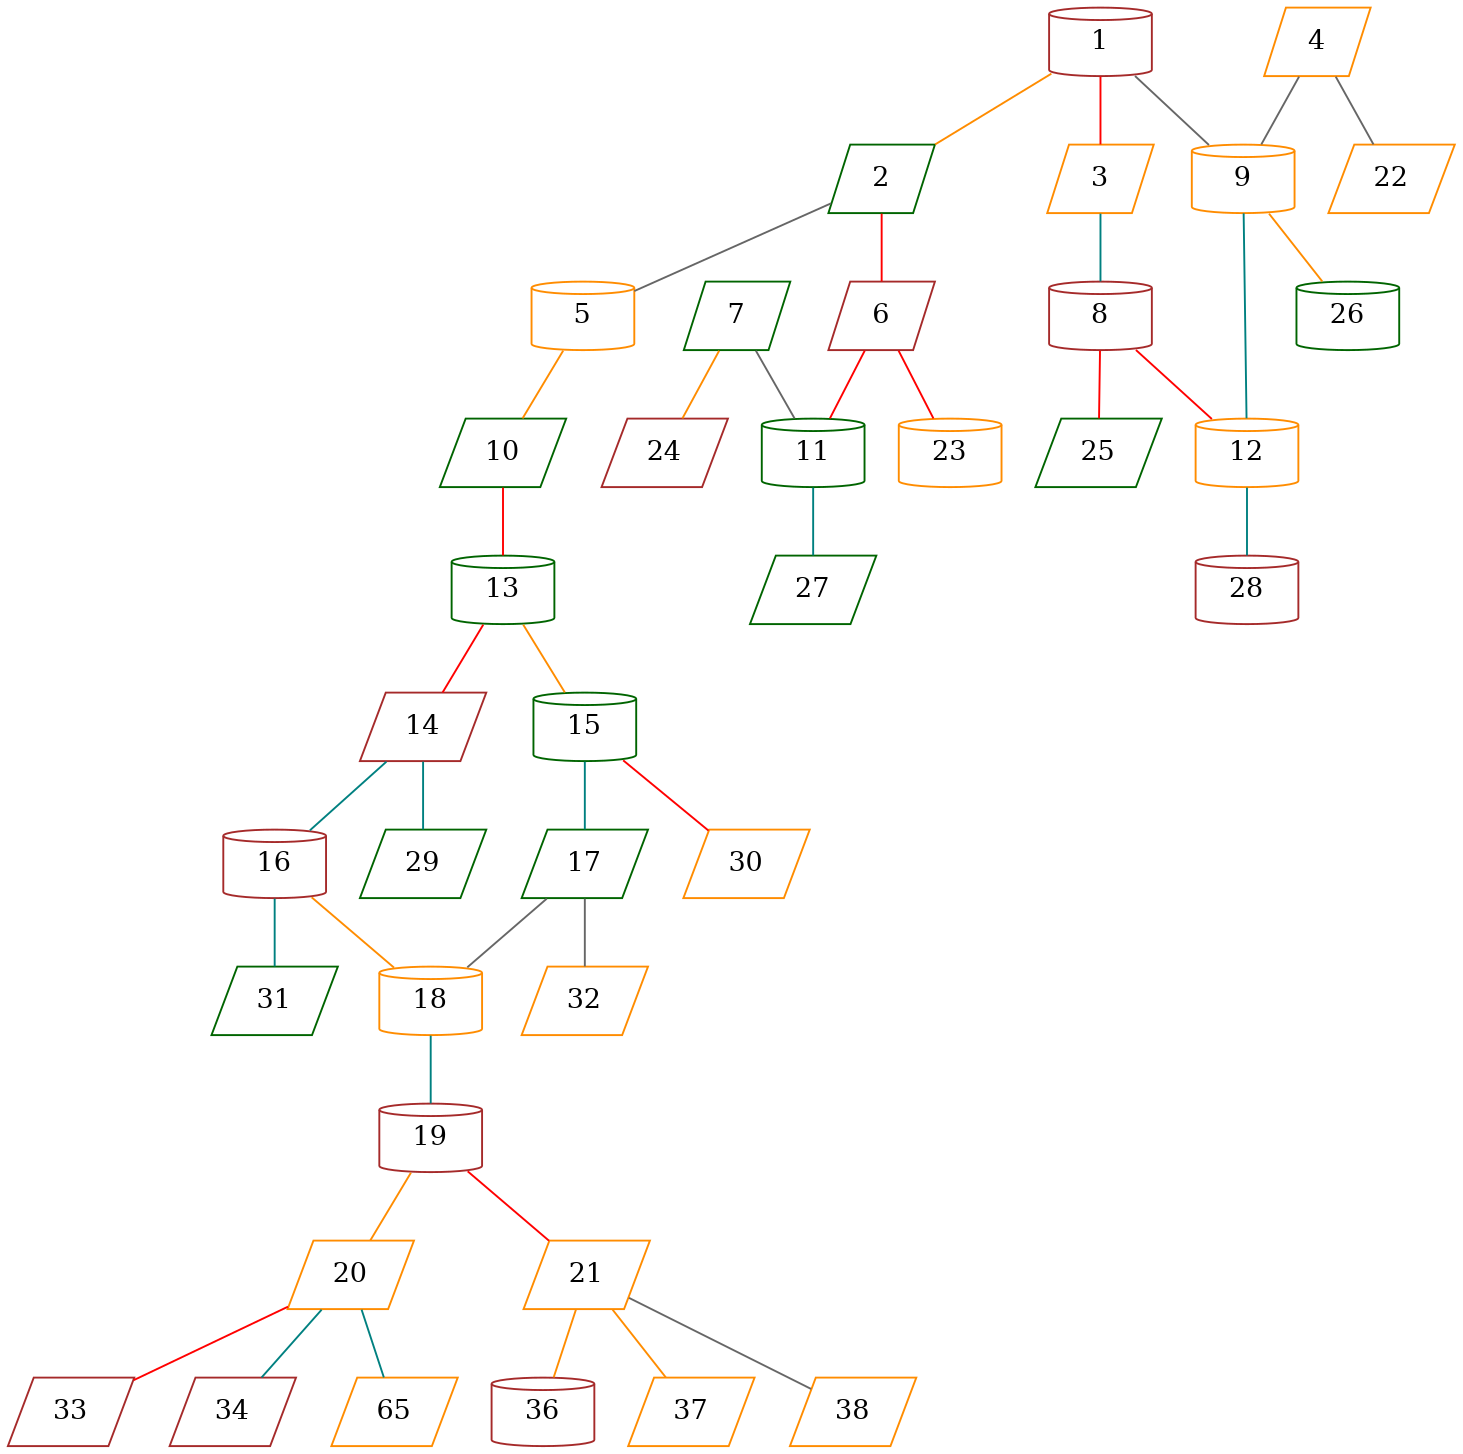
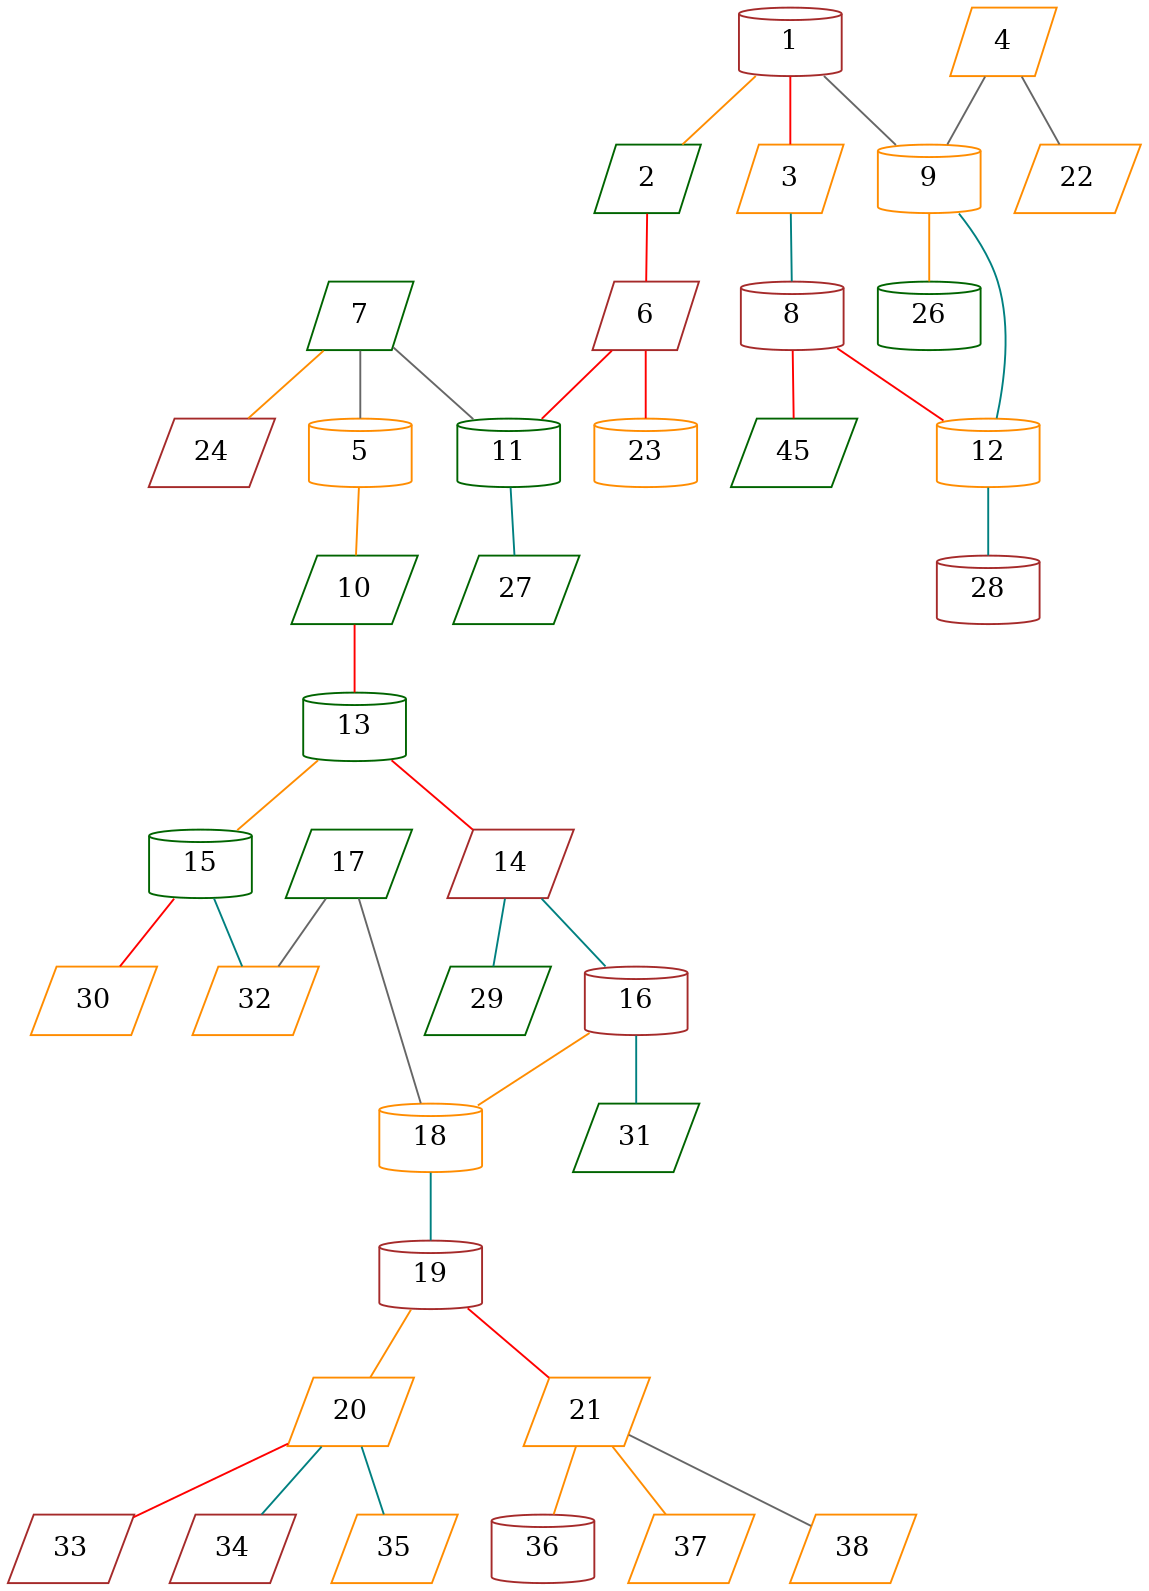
edge "2" -- "5": now "7" -- "5"
node "25": label "25" -> "45"
edge "15" -- "17": now "15" -- "32"
node "65": label "65" -> "35"
